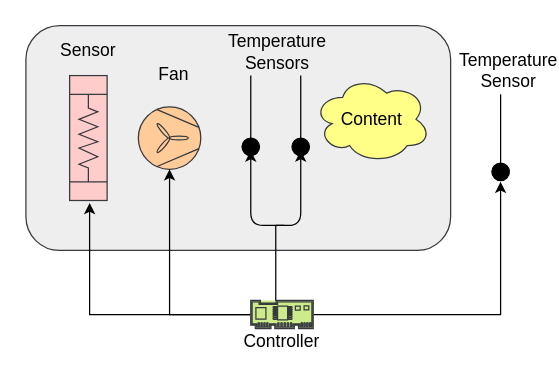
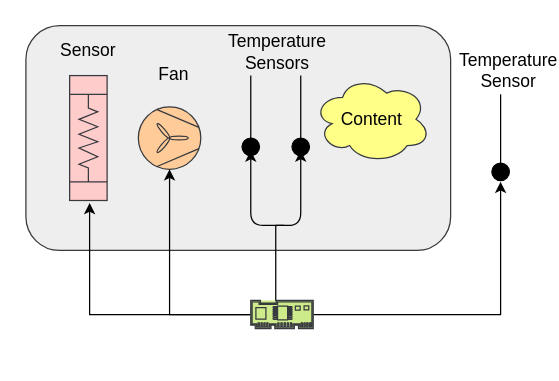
node "Controller": removed
